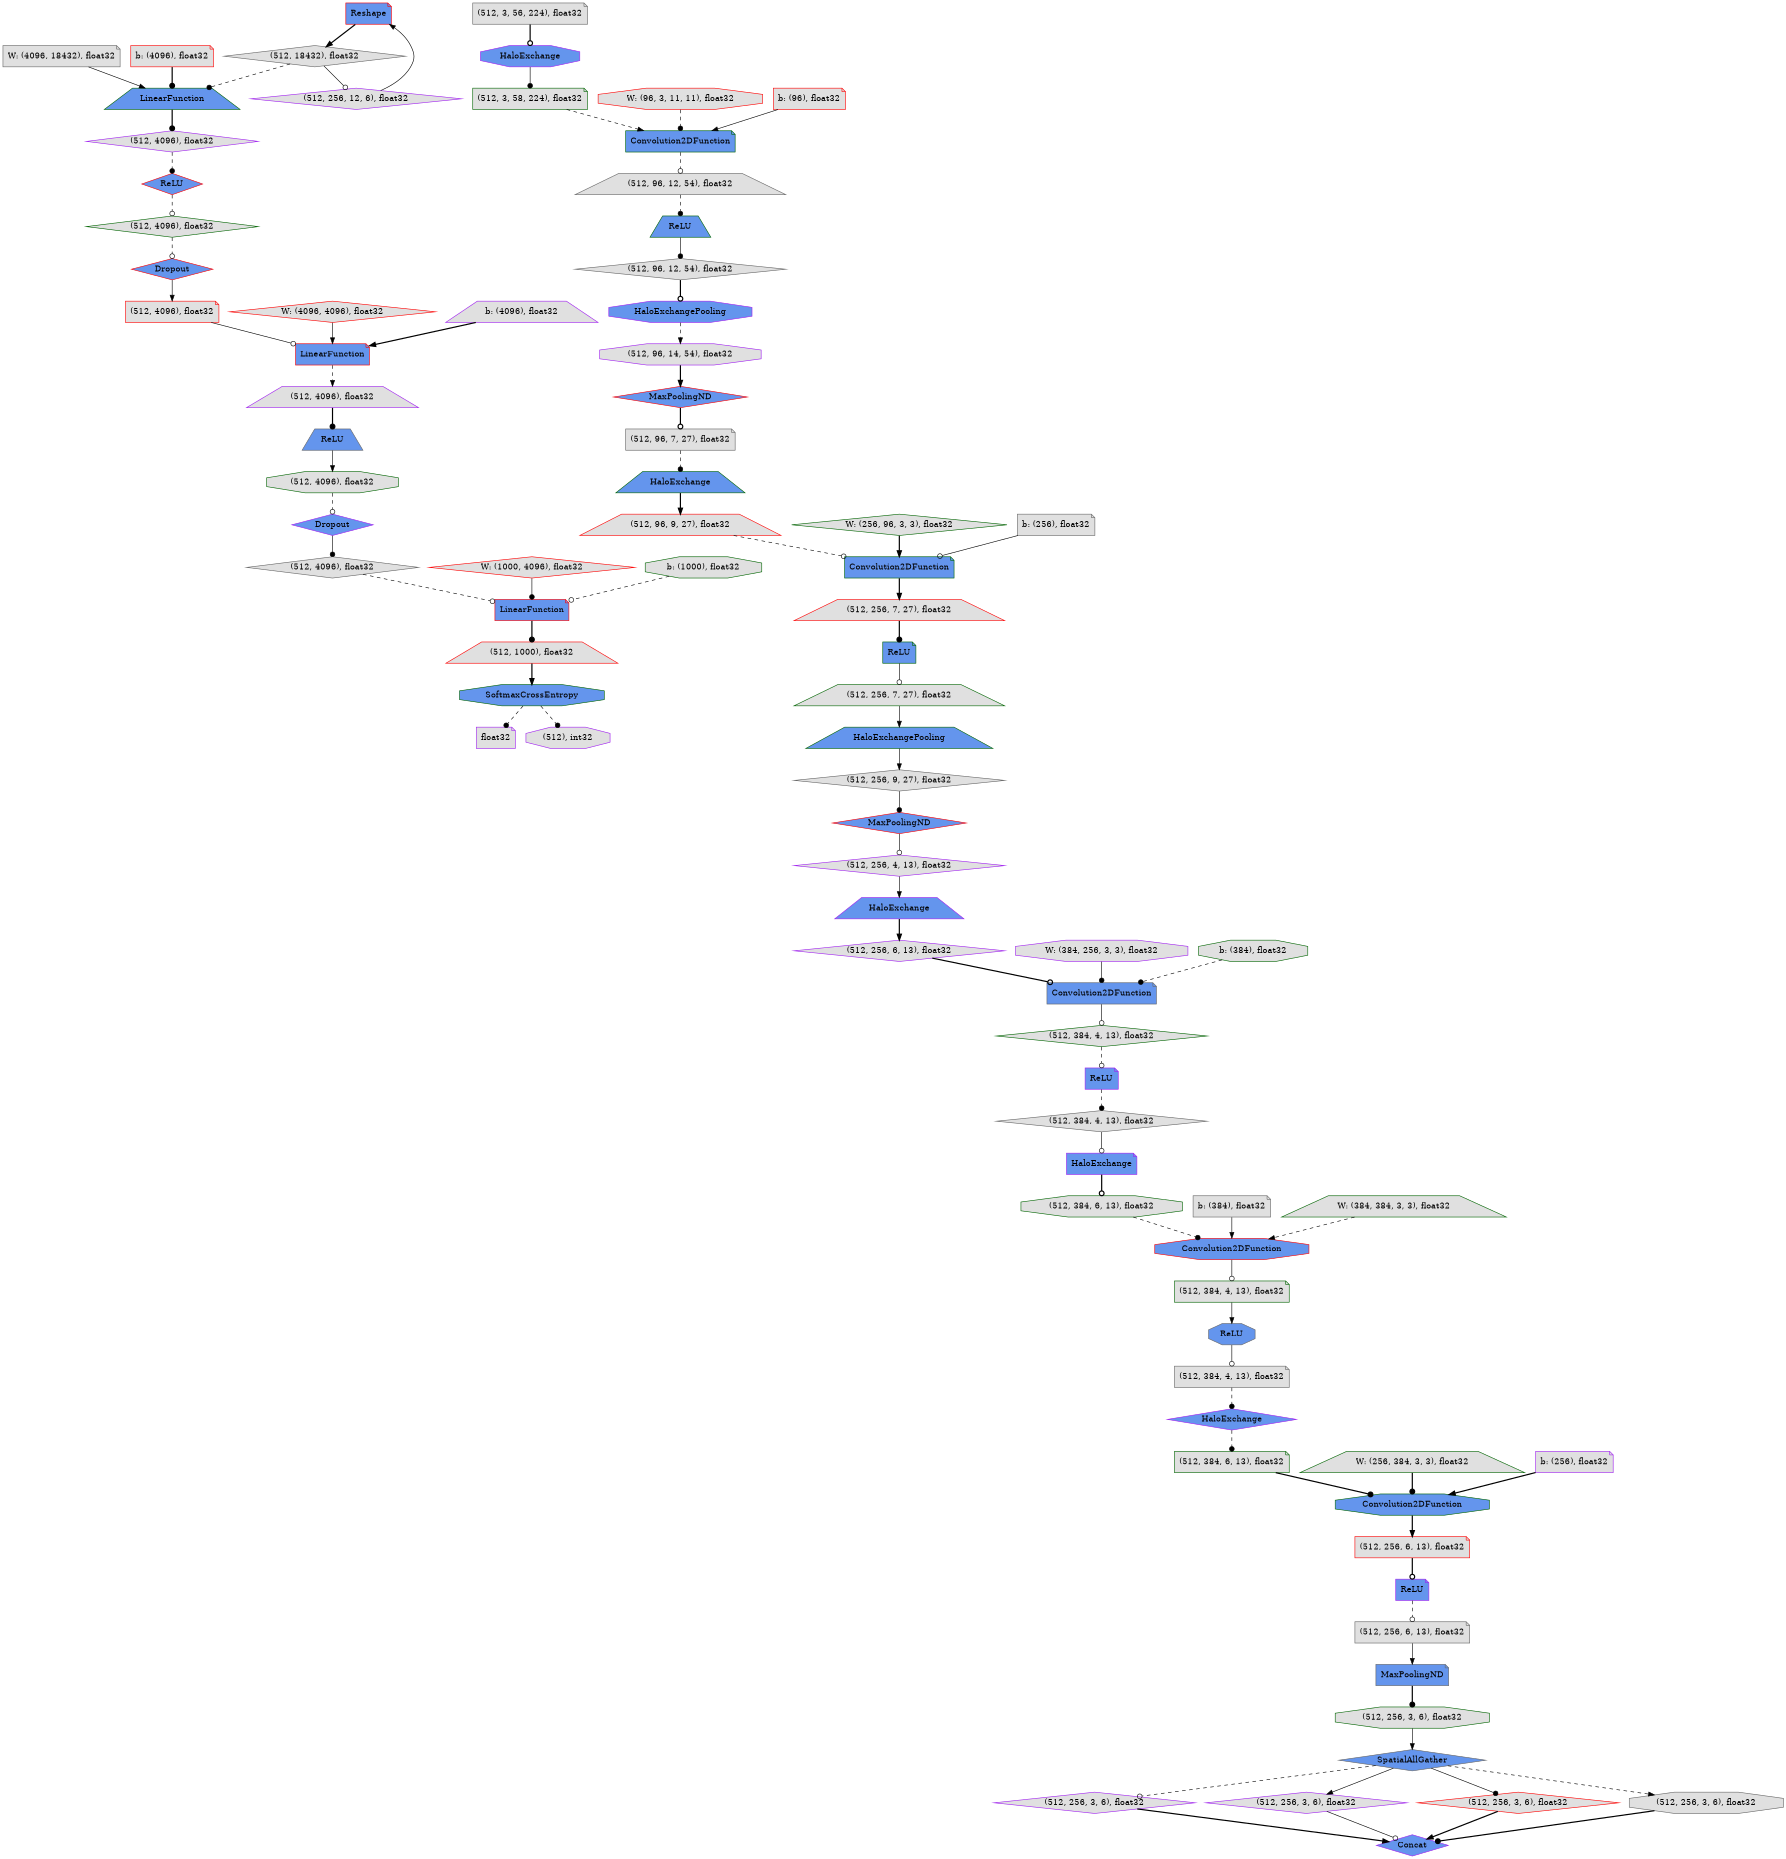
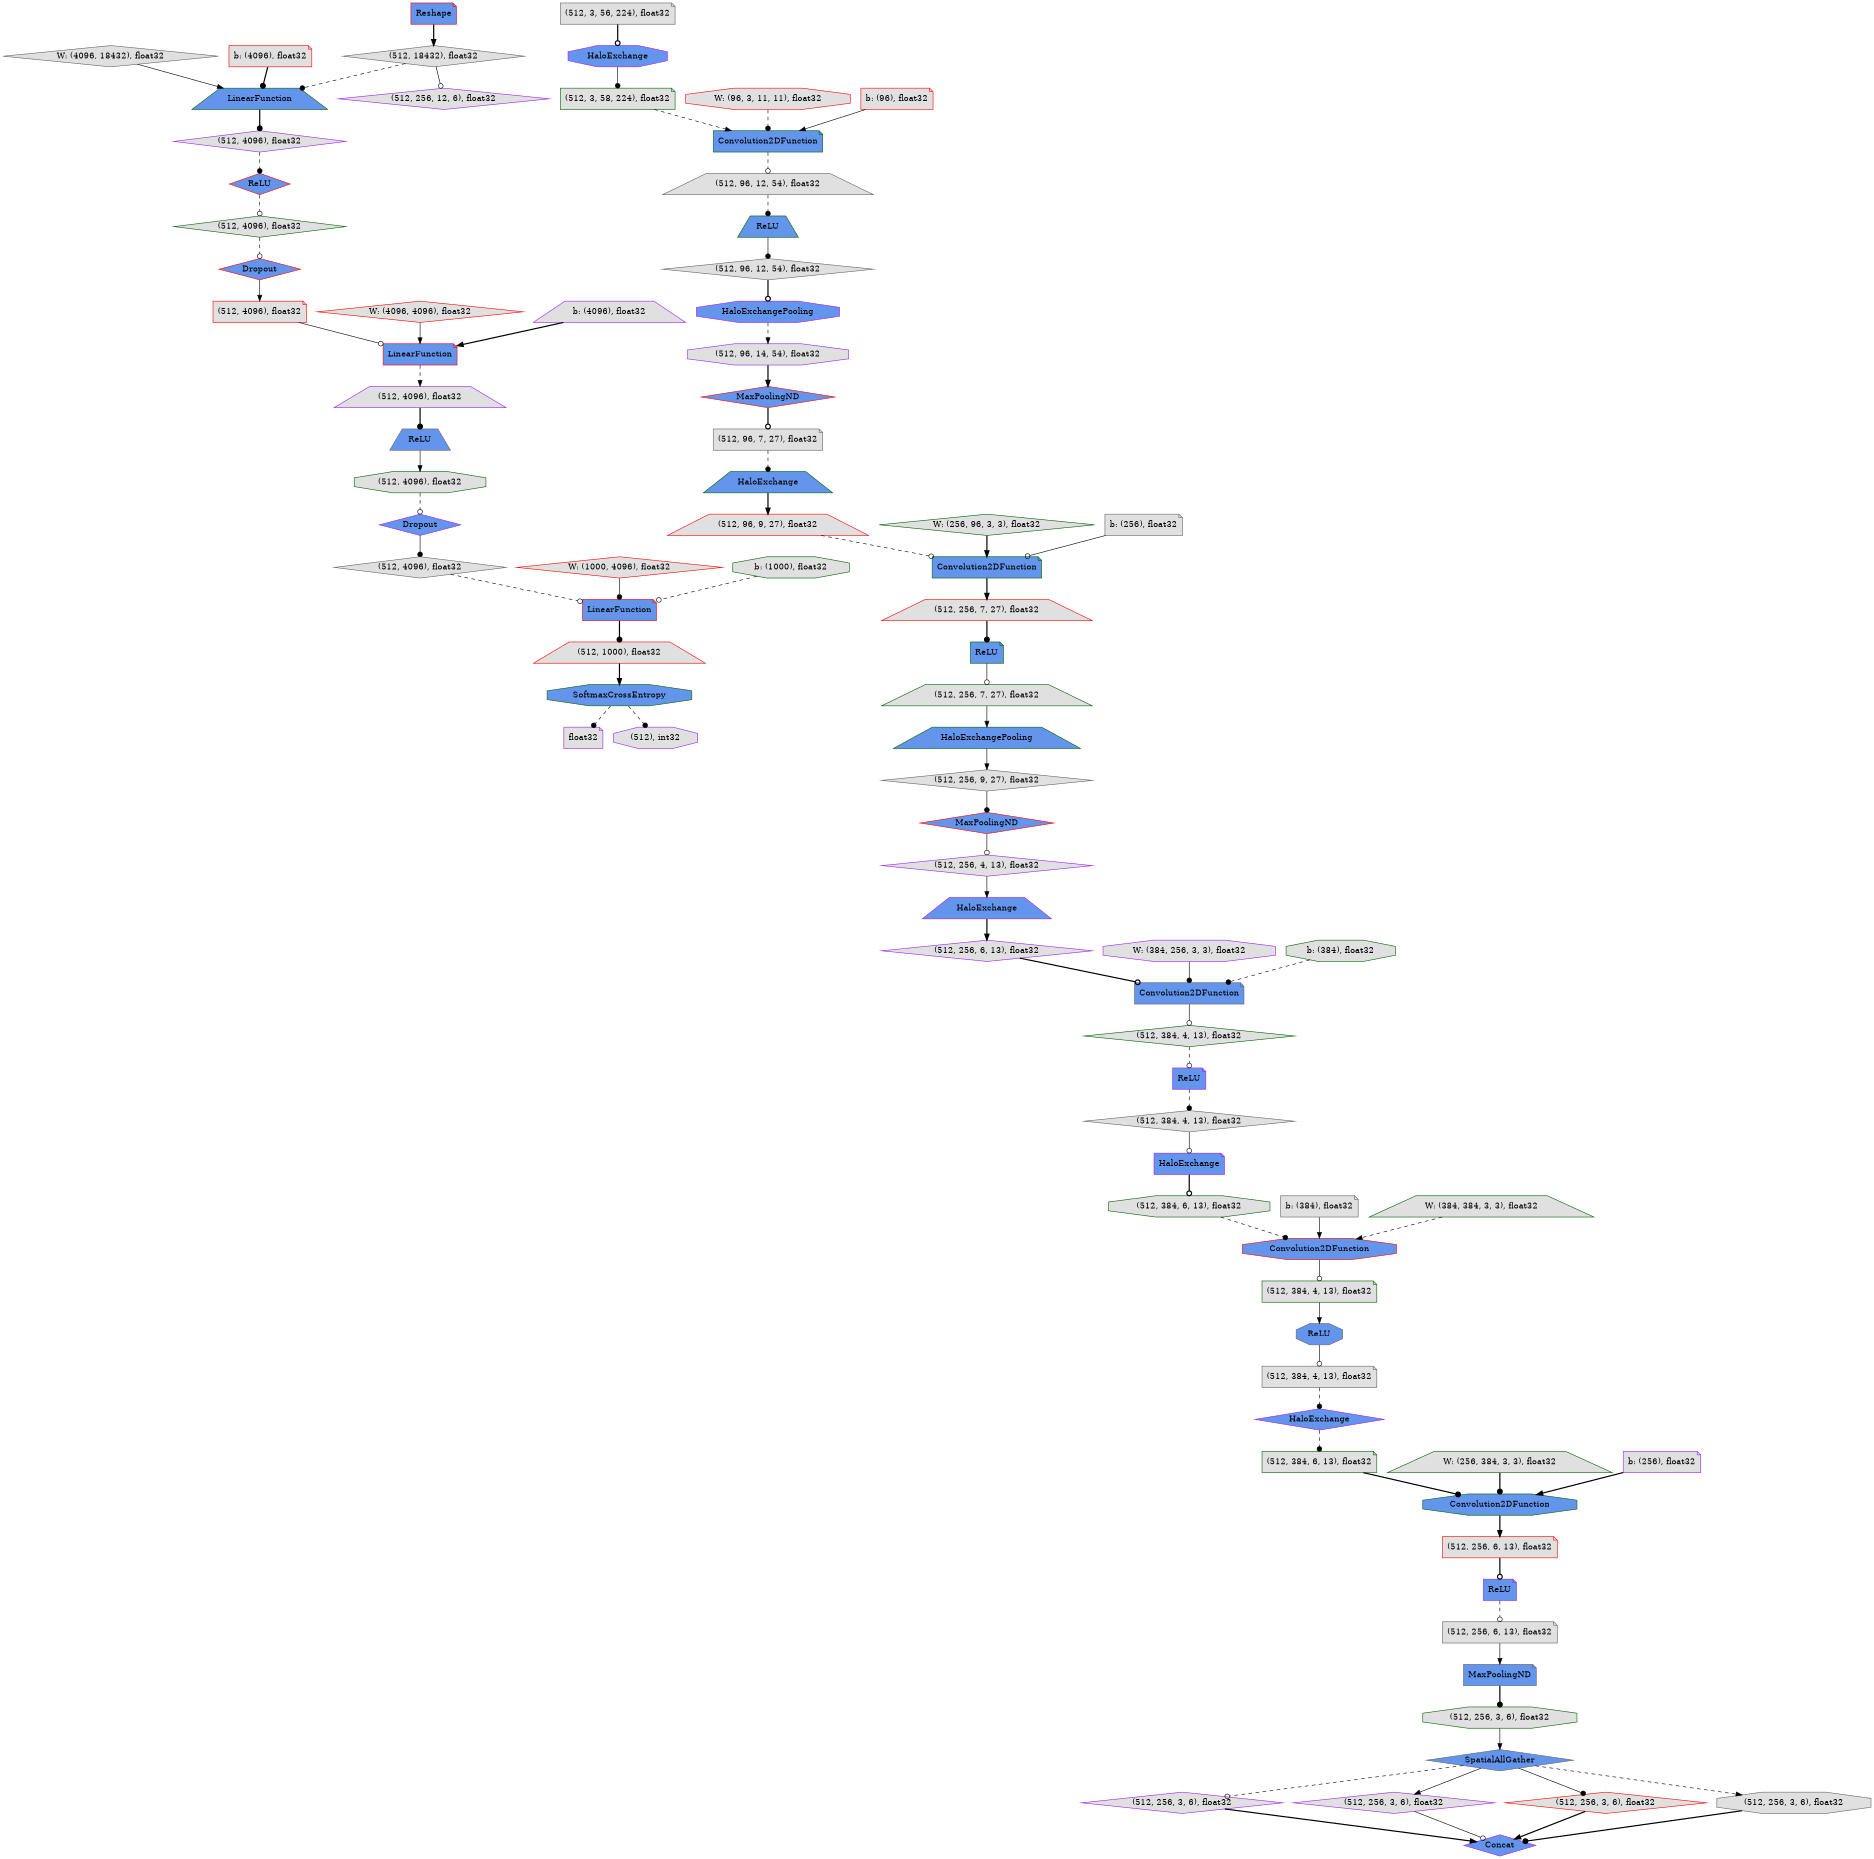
node "W: (4096, 18432), float32": shape note -> diamond
edge "(512, 256, 12, 6), float32" -> "Reshape": removed
